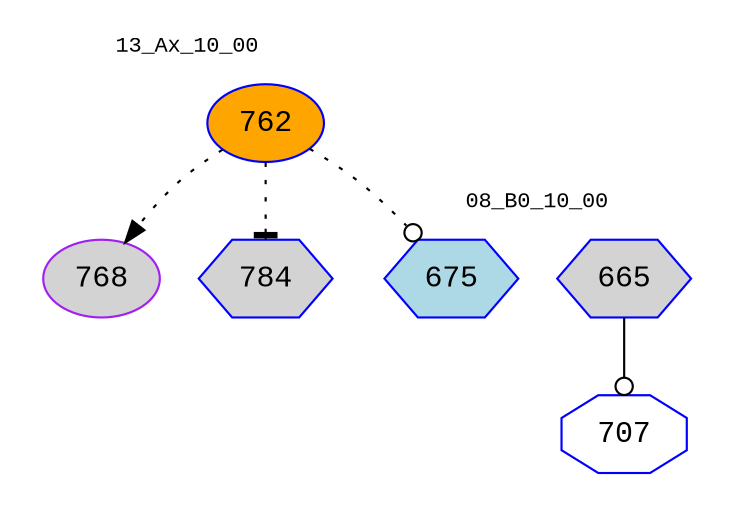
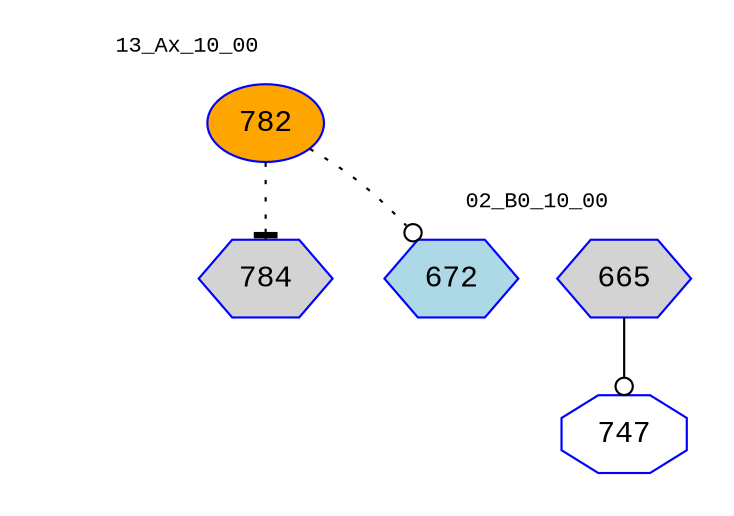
node "762": label "762" -> "782"
cluster "08_B0_10_00": label "08_B0_10_00" -> "02_B0_10_00"
node "768": removed
node "675": label "675" -> "672"
node "707": label "707" -> "747"
